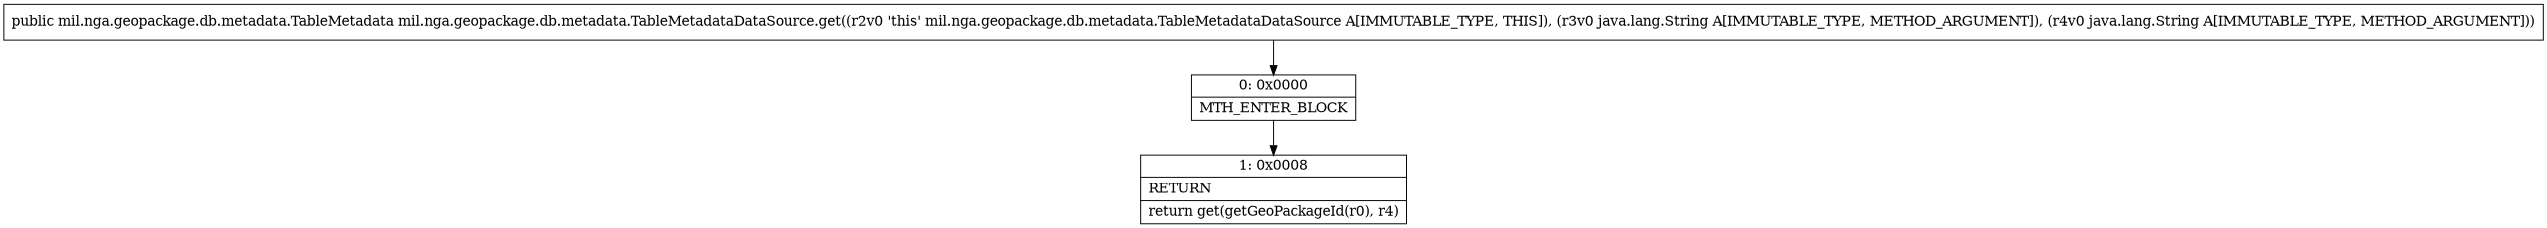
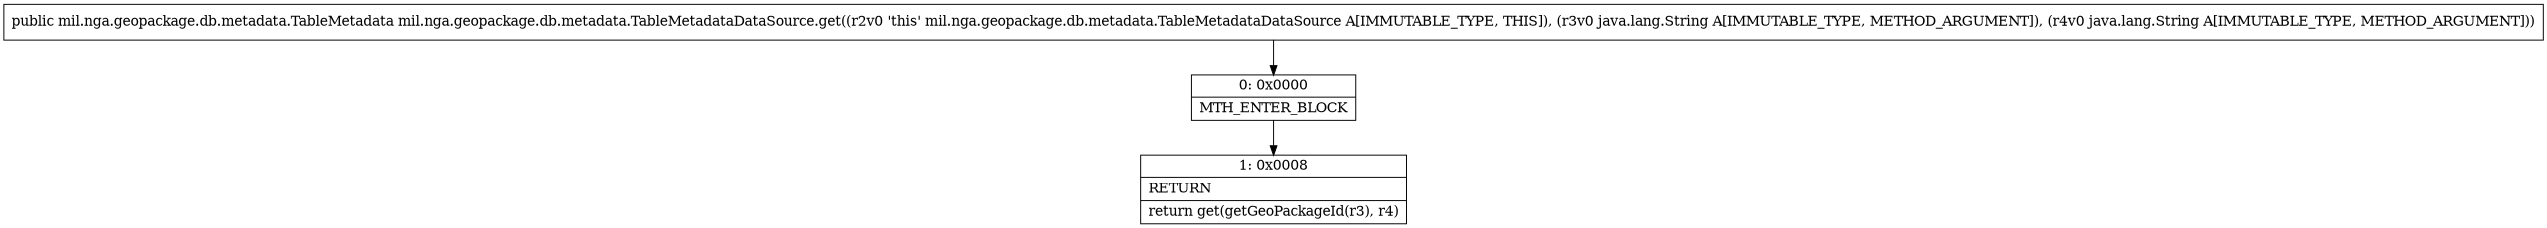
node "1: 0x0008": text "return get(getGeoPackageId(r0), r4)" -> "return get(getGeoPackageId(r3), r4)"
